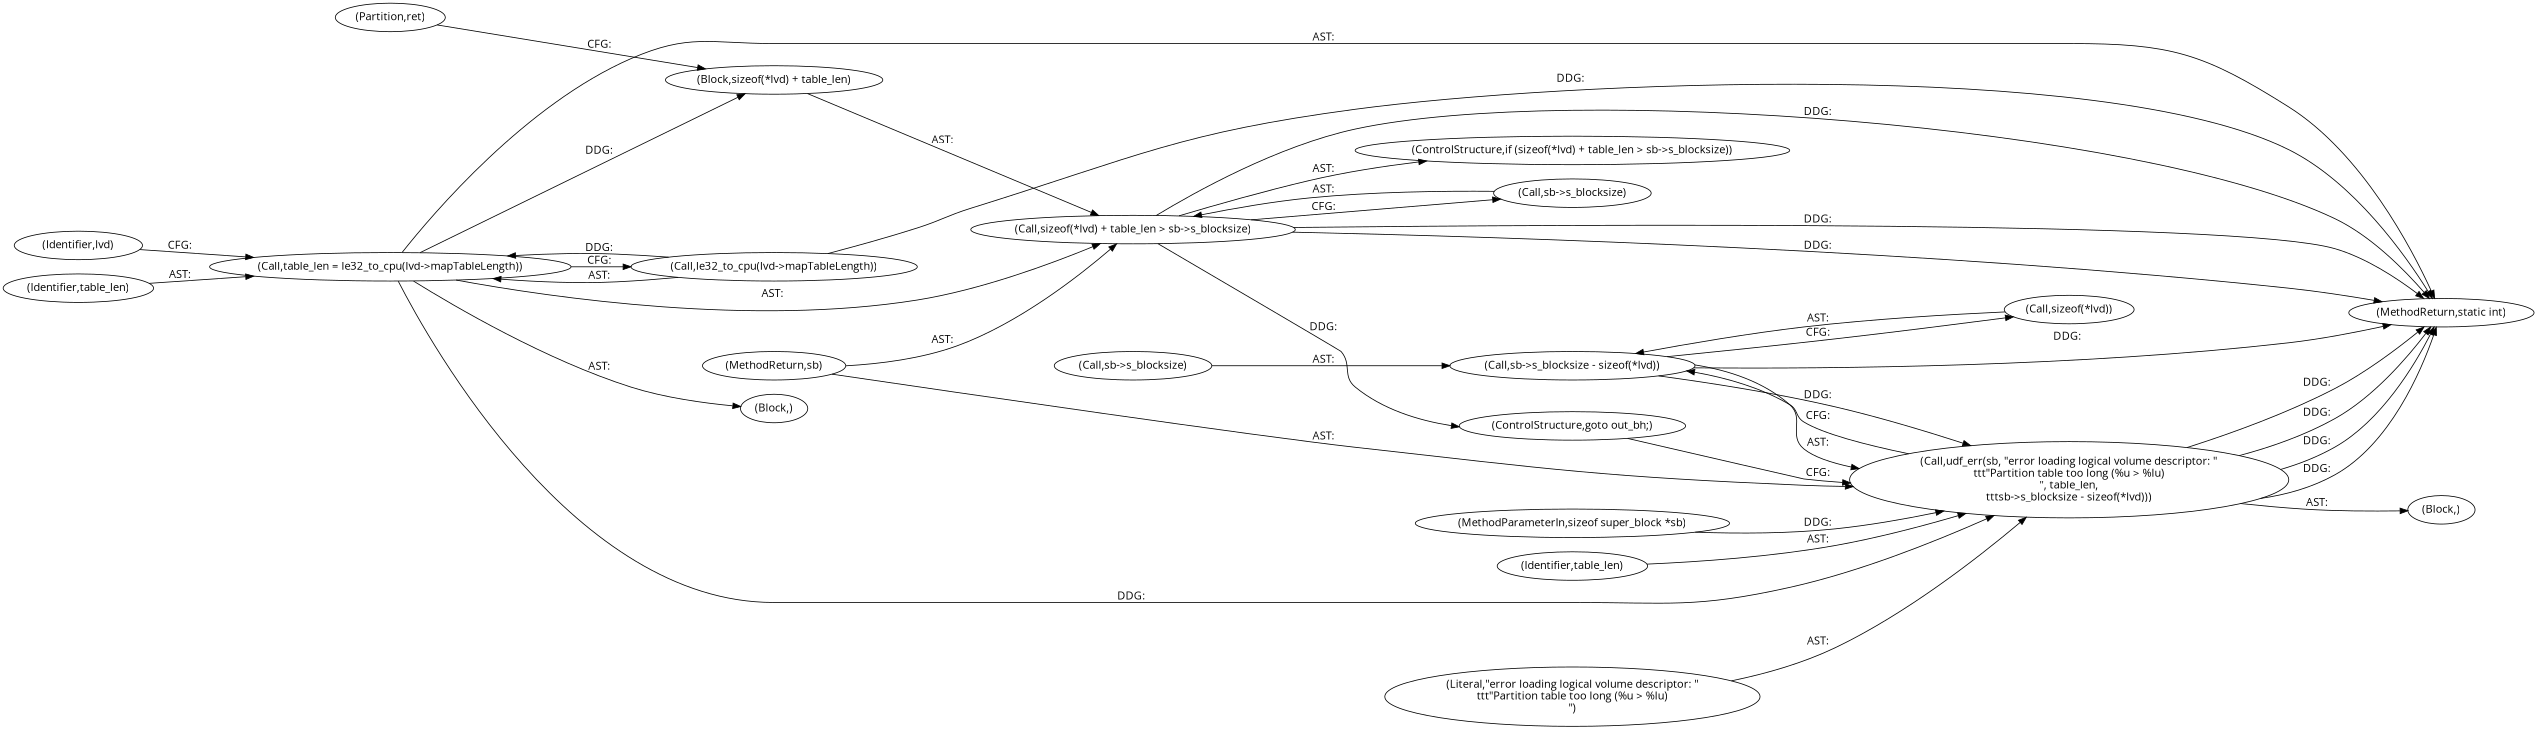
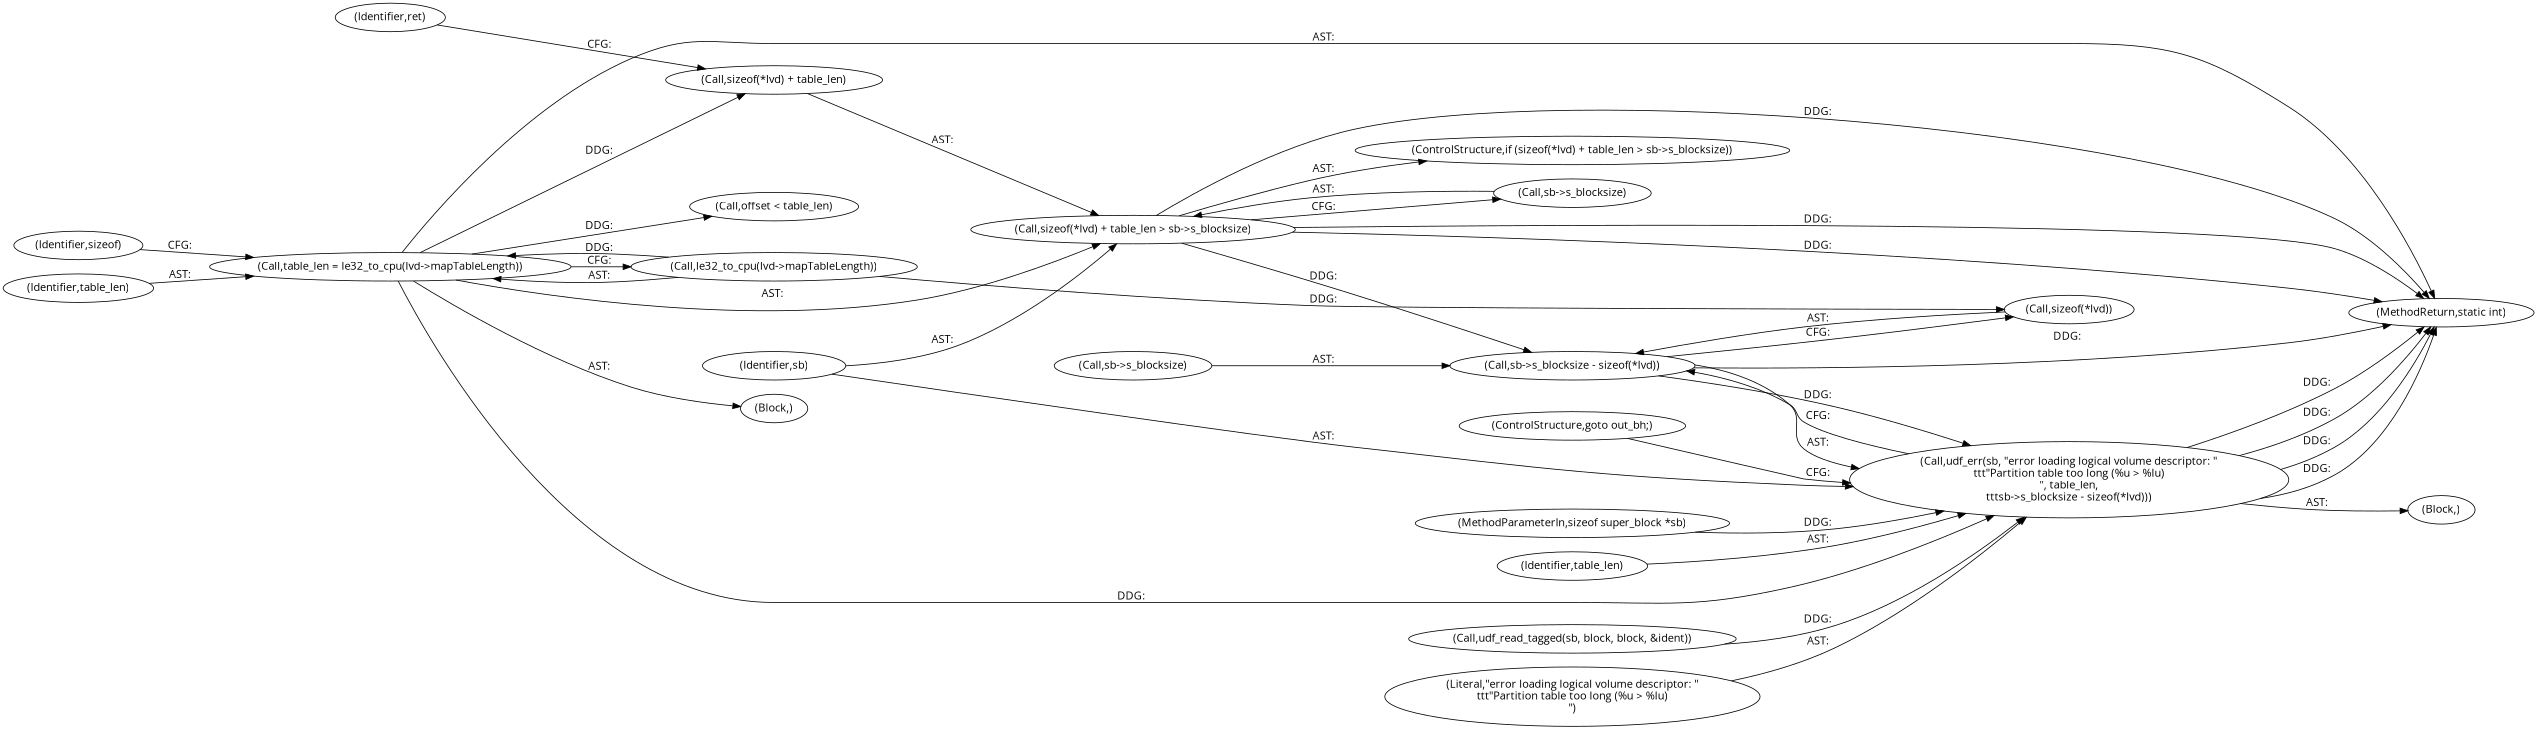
node "(Partition,ret)": label "(Partition,ret)" -> "(Identifier,ret)"
node "(Block,sizeof(*lvd) + table_len)": label "(Block,sizeof(*lvd) + table_len)" -> "(Call,sizeof(*lvd) + table_len)"
edge "(Call,le32_to_cpu(lvd->mapTableLength))" -> "(MethodReturn,static int)": now "(Call,le32_to_cpu(lvd->mapTableLength))" -> "(Call,sizeof(*lvd))"
node "(Call,offset < table_len)": added
node "(Identifier,lvd)": label "(Identifier,lvd)" -> "(Identifier,sizeof)"
edge "(Call,sizeof(*lvd) + table_len > sb->s_blocksize)" -> "(ControlStructure,goto out_bh;)": now "(Call,sizeof(*lvd) + table_len > sb->s_blocksize)" -> "(Call,sb->s_blocksize - sizeof(*lvd))"
node "(MethodReturn,sb)": label "(MethodReturn,sb)" -> "(Identifier,sb)"
node "(Call,udf_read_tagged(sb, block, block, &ident))": added
